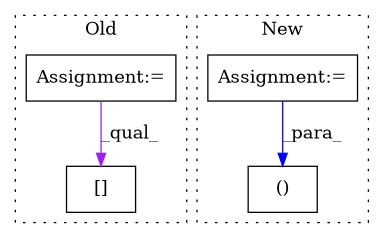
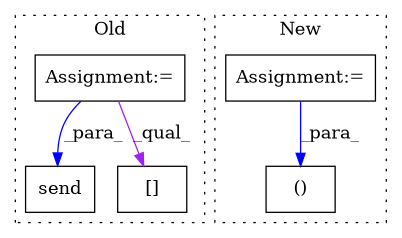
node "send": added
